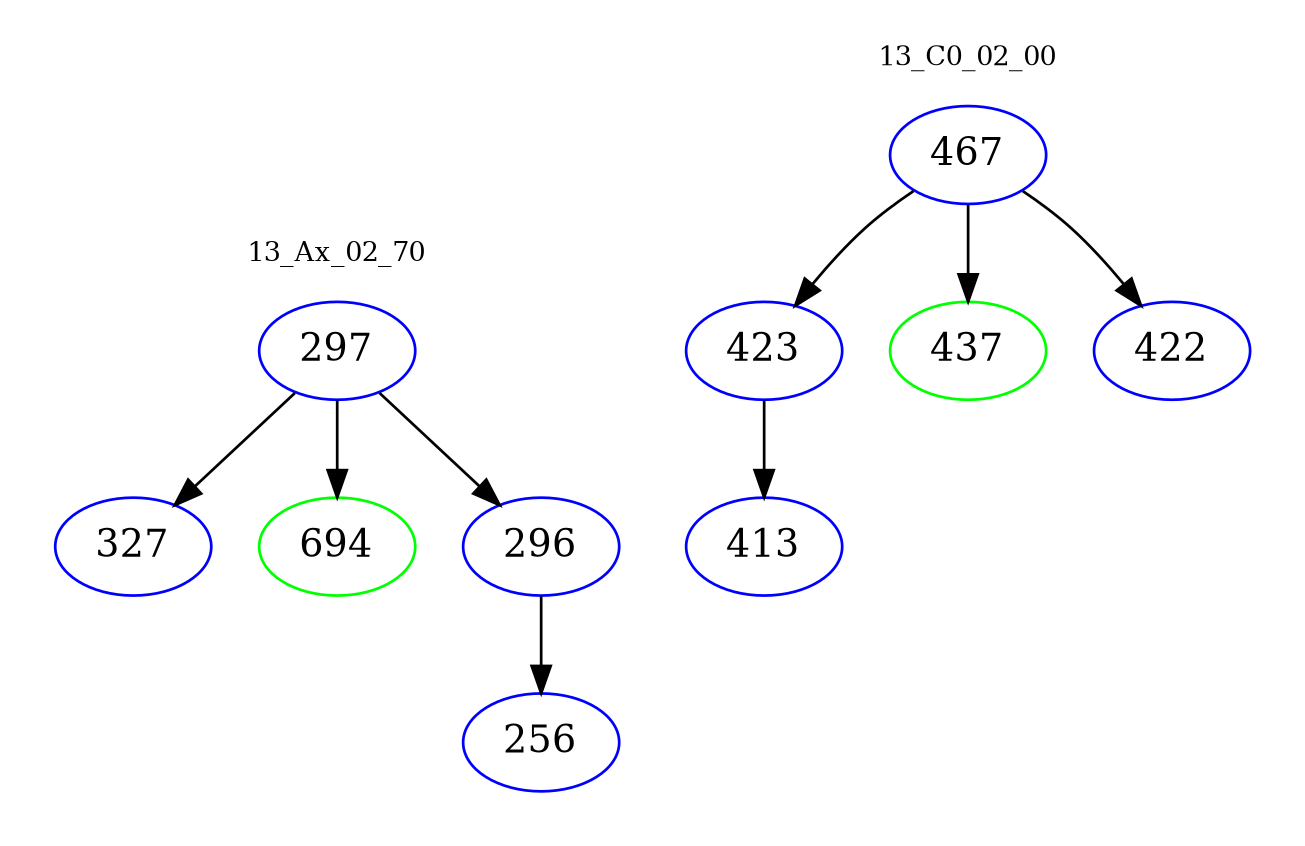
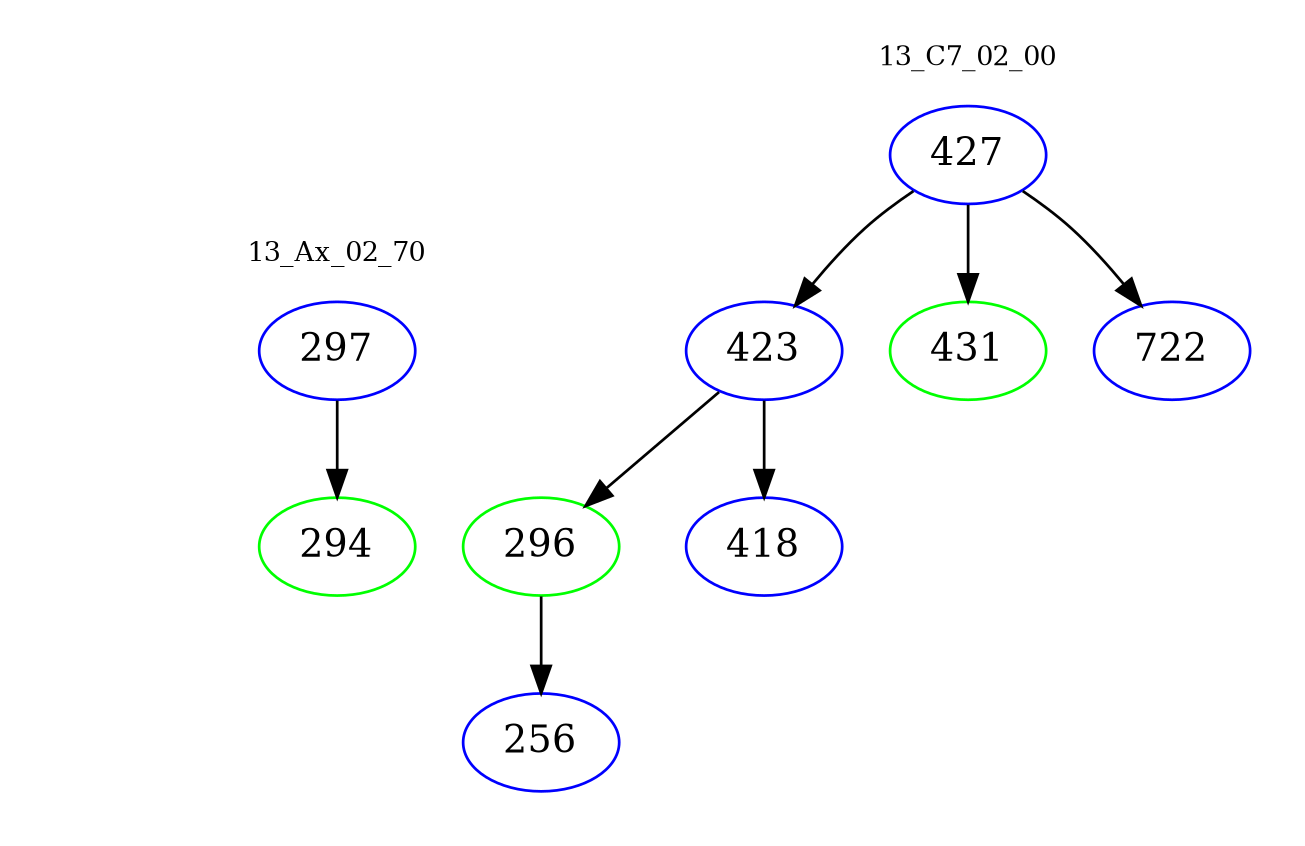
cluster "13_C0_02_00": label "13_C0_02_00" -> "13_C7_02_00"
node "467": label "467" -> "427"
node "437": label "437" -> "431"
node "422": label "422" -> "722"
edge "297" -> "296": now "423" -> "296"
node "327": removed
node "694": label "694" -> "294"
node "296": color blue -> green
node "413": label "413" -> "418"
